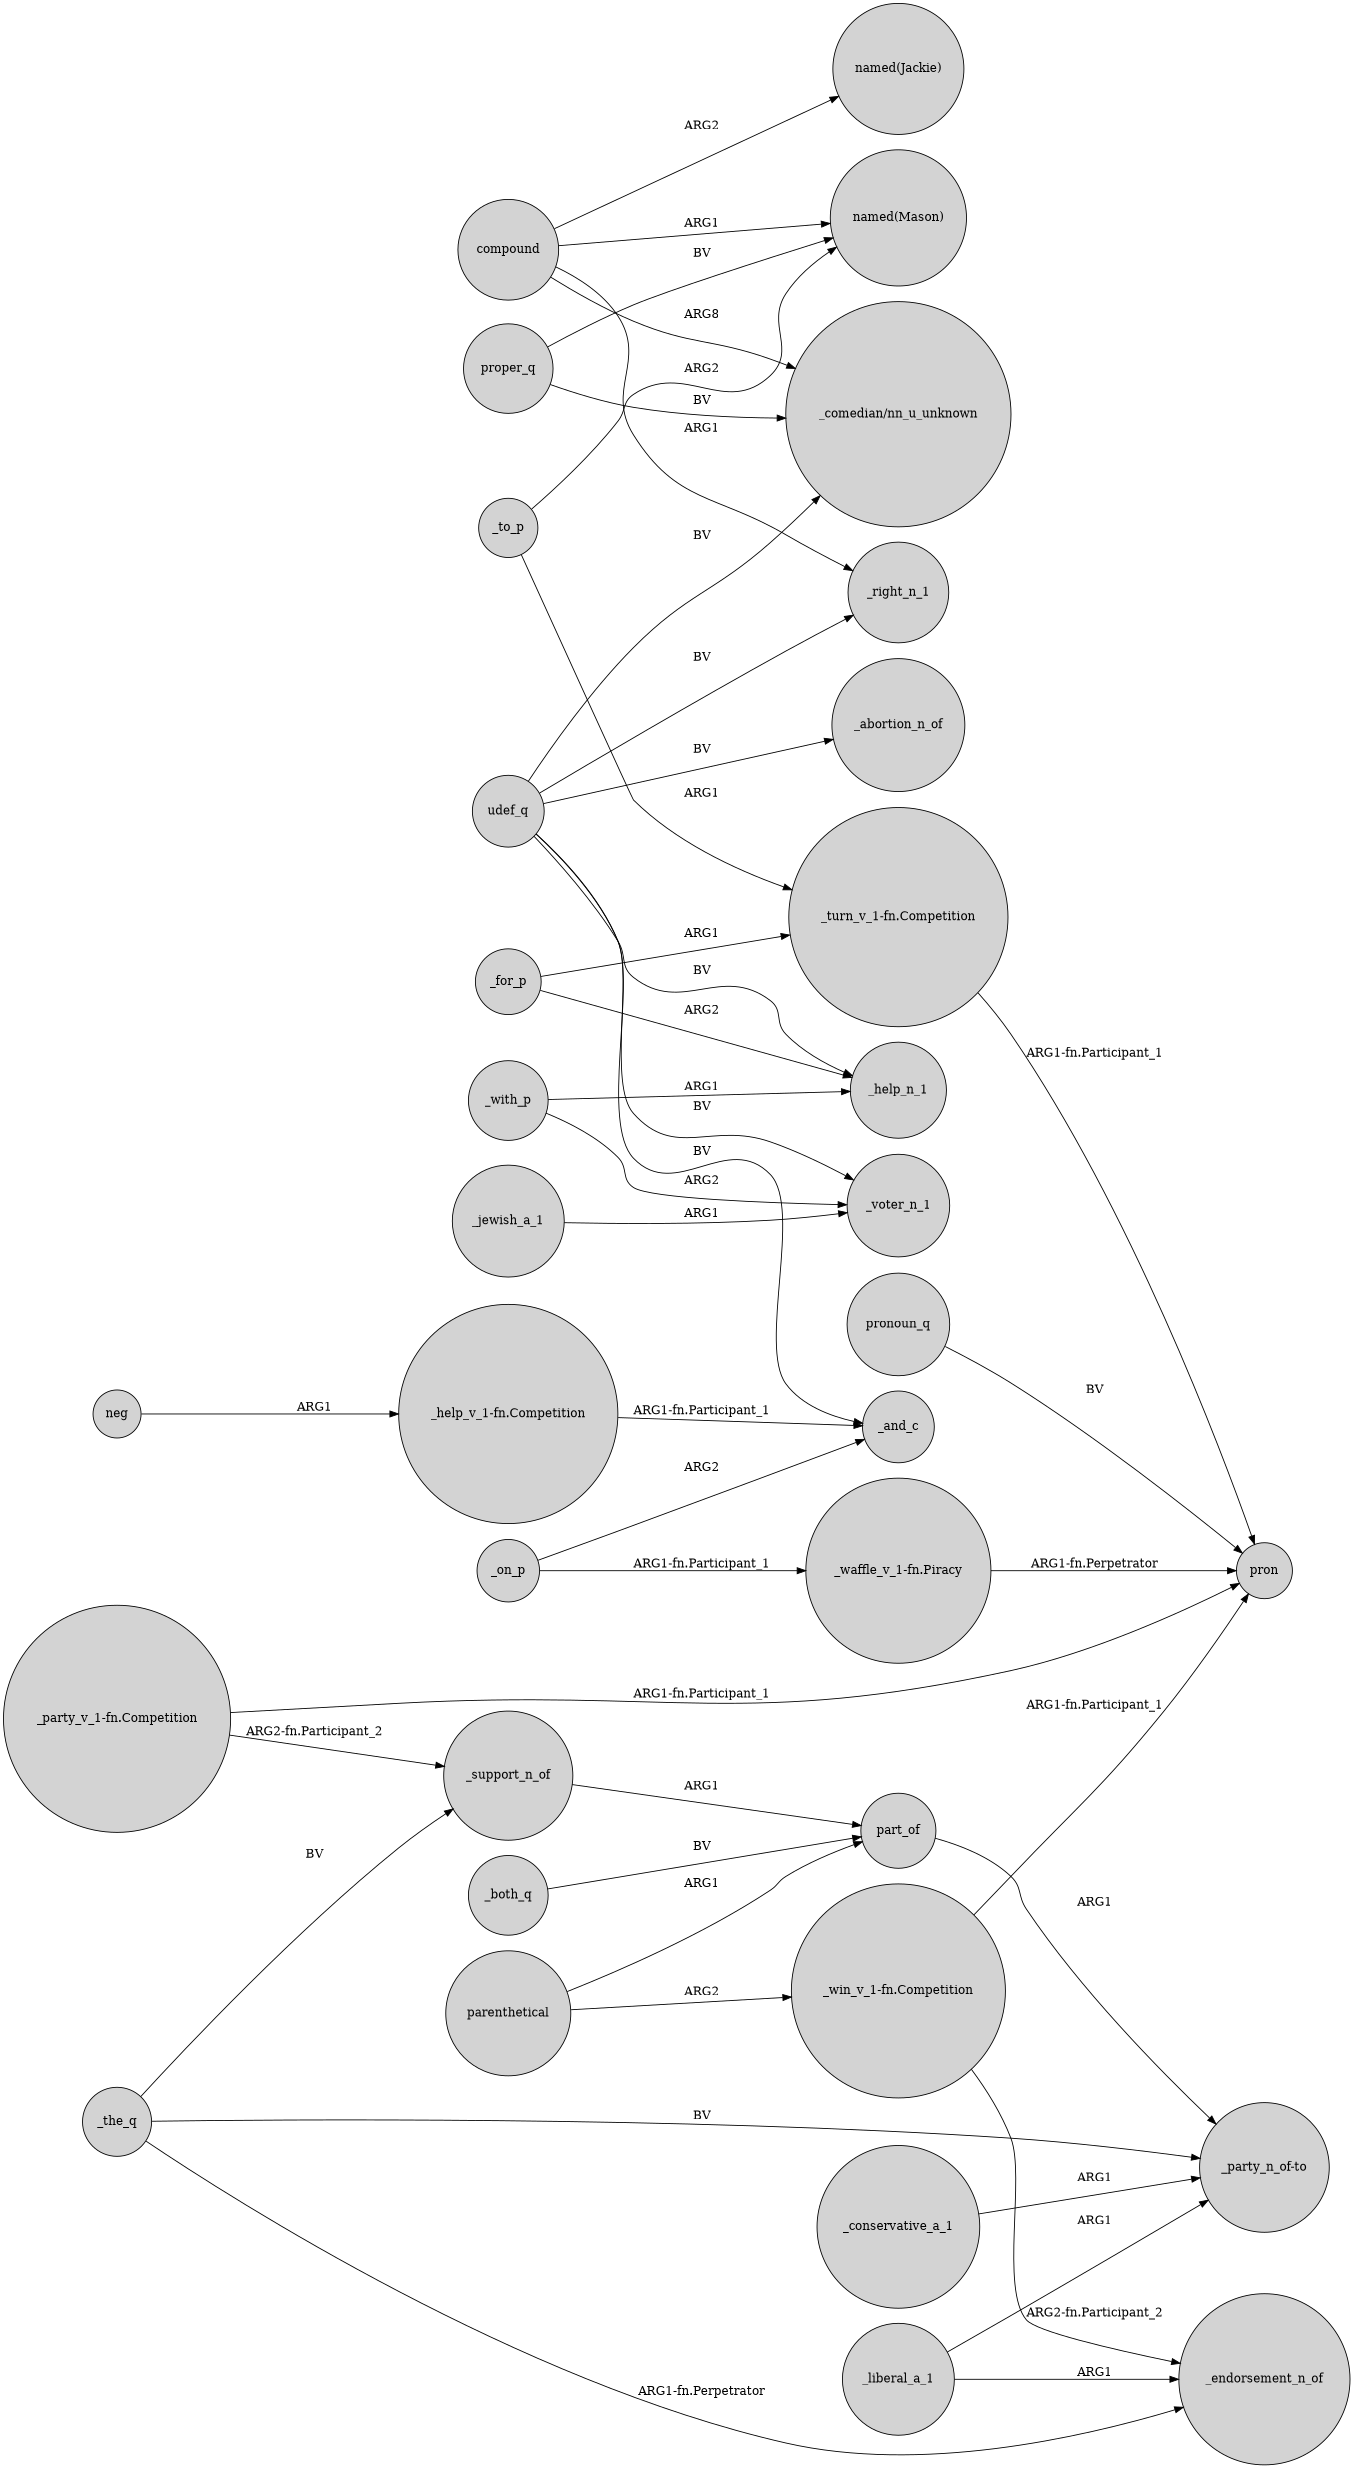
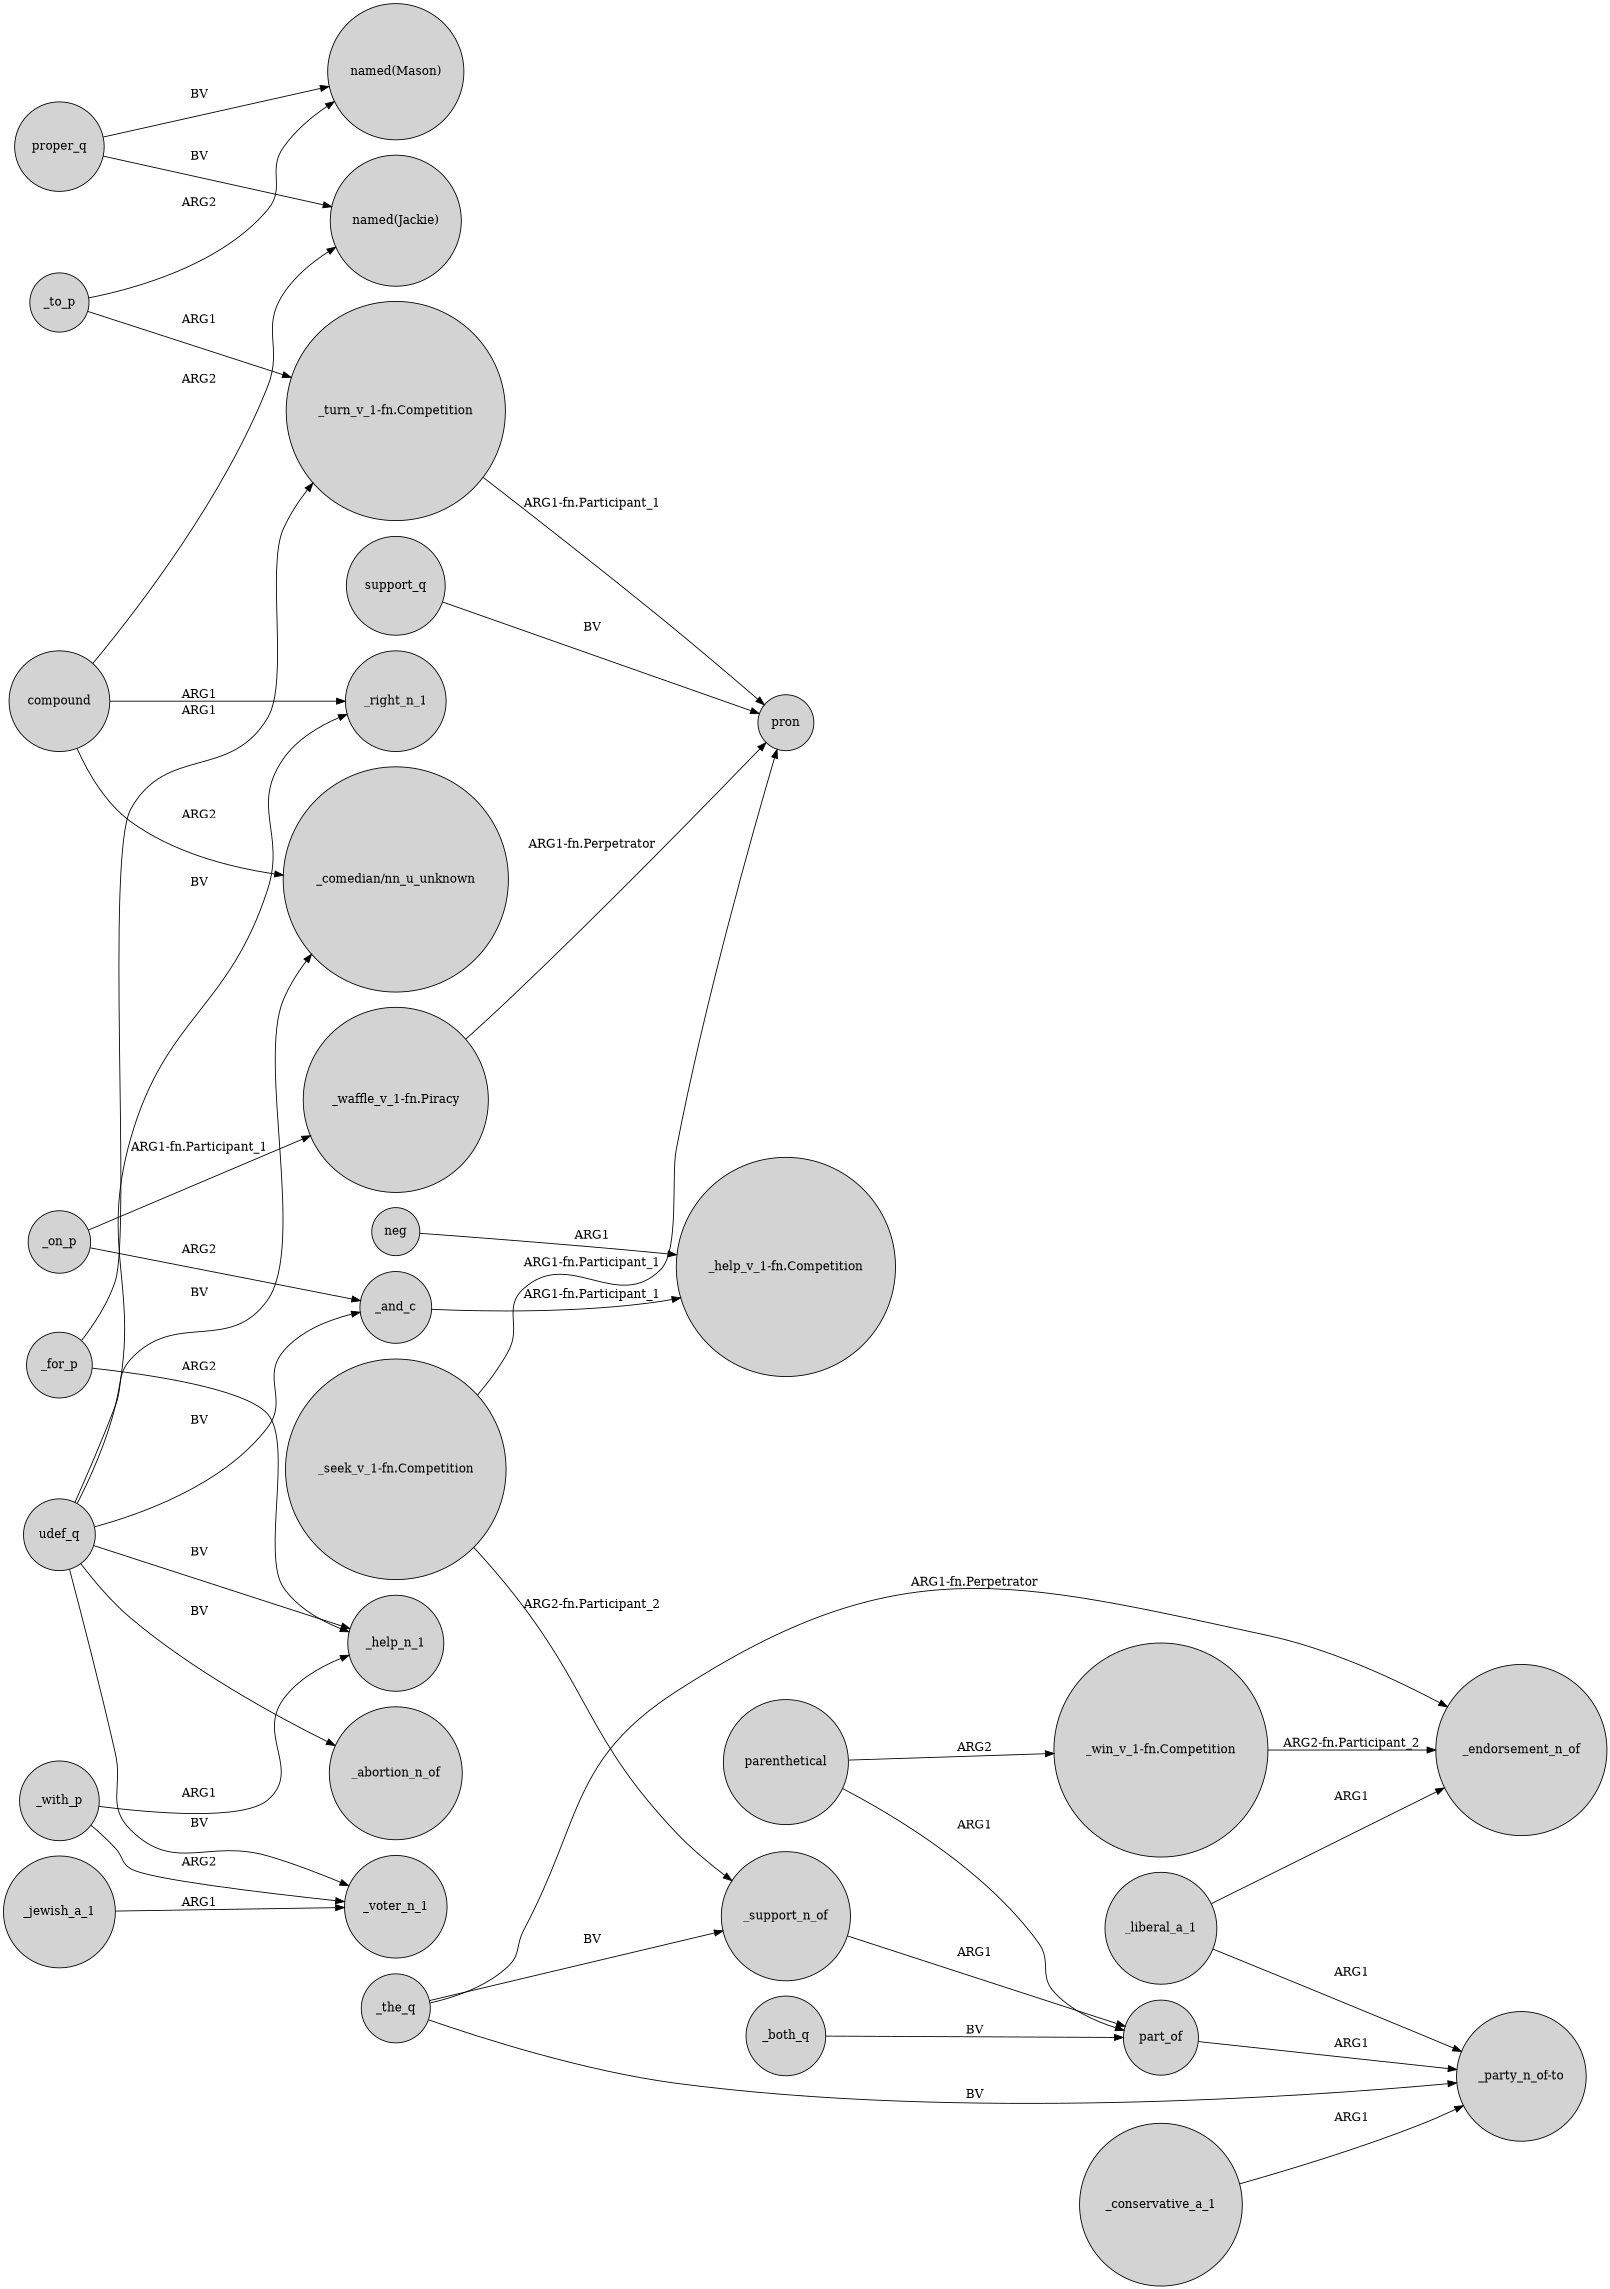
edge "compound" -> "named(Mason)": removed, label "ARG1"
edge "compound" -> "_comedian/nn_u_unknown": label "ARG8" -> "ARG2"
edge "proper_q" -> "_comedian/nn_u_unknown": now "proper_q" -> "named(Jackie)"
node "pronoun_q": label "pronoun_q" -> "support_q"
edge "_help_v_1-fn.Competition" -> "_and_c": reversed
node "_party_v_1-fn.Competition": label "_party_v_1-fn.Competition" -> "_seek_v_1-fn.Competition"
edge "_win_v_1-fn.Competition" -> "pron": removed, label "ARG1-fn.Participant_1"
